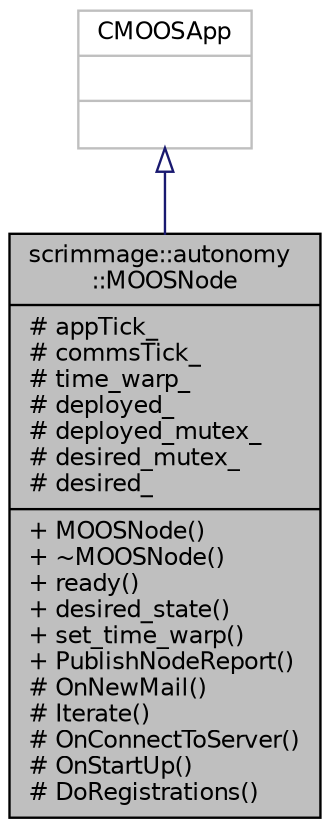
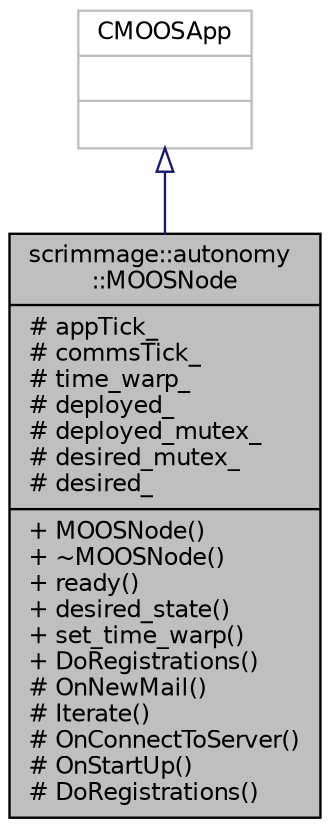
node "scrimmage::autonomy": text "+ PublishNodeReport()" -> "+ DoRegistrations()"
